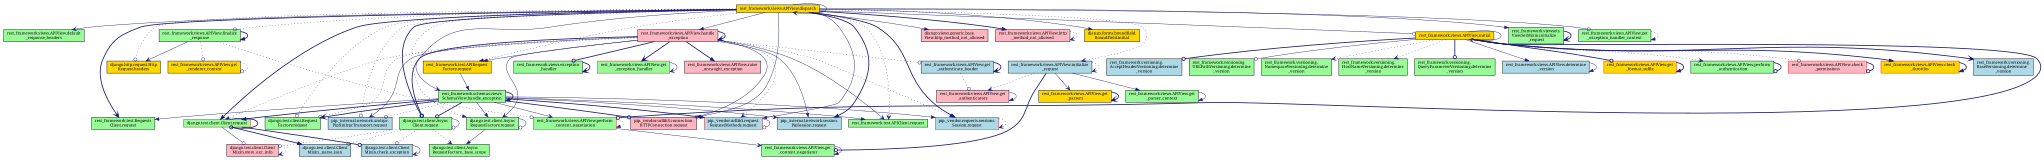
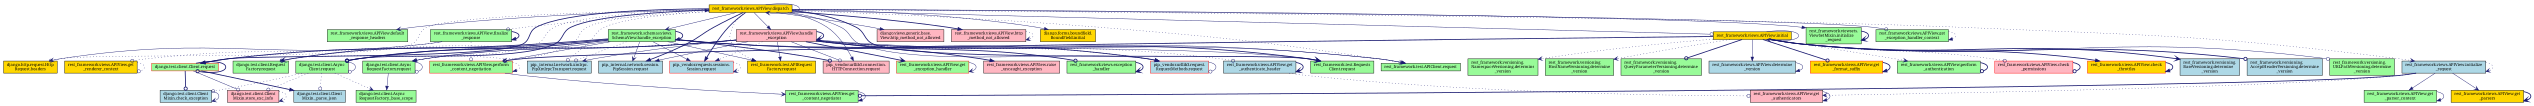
edge "rest_framework.views.APIView.dispatch" -> "django.test.client.Async RequestFactory.request": reversed
edge "rest_framework.views.APIView.handle _exception" -> "rest_framework.test.Requests Client.request": added
edge "rest_framework.test.APIRequest Factory.request" -> "rest_framework.schemas.views. SchemaView.handle_exception": reversed
